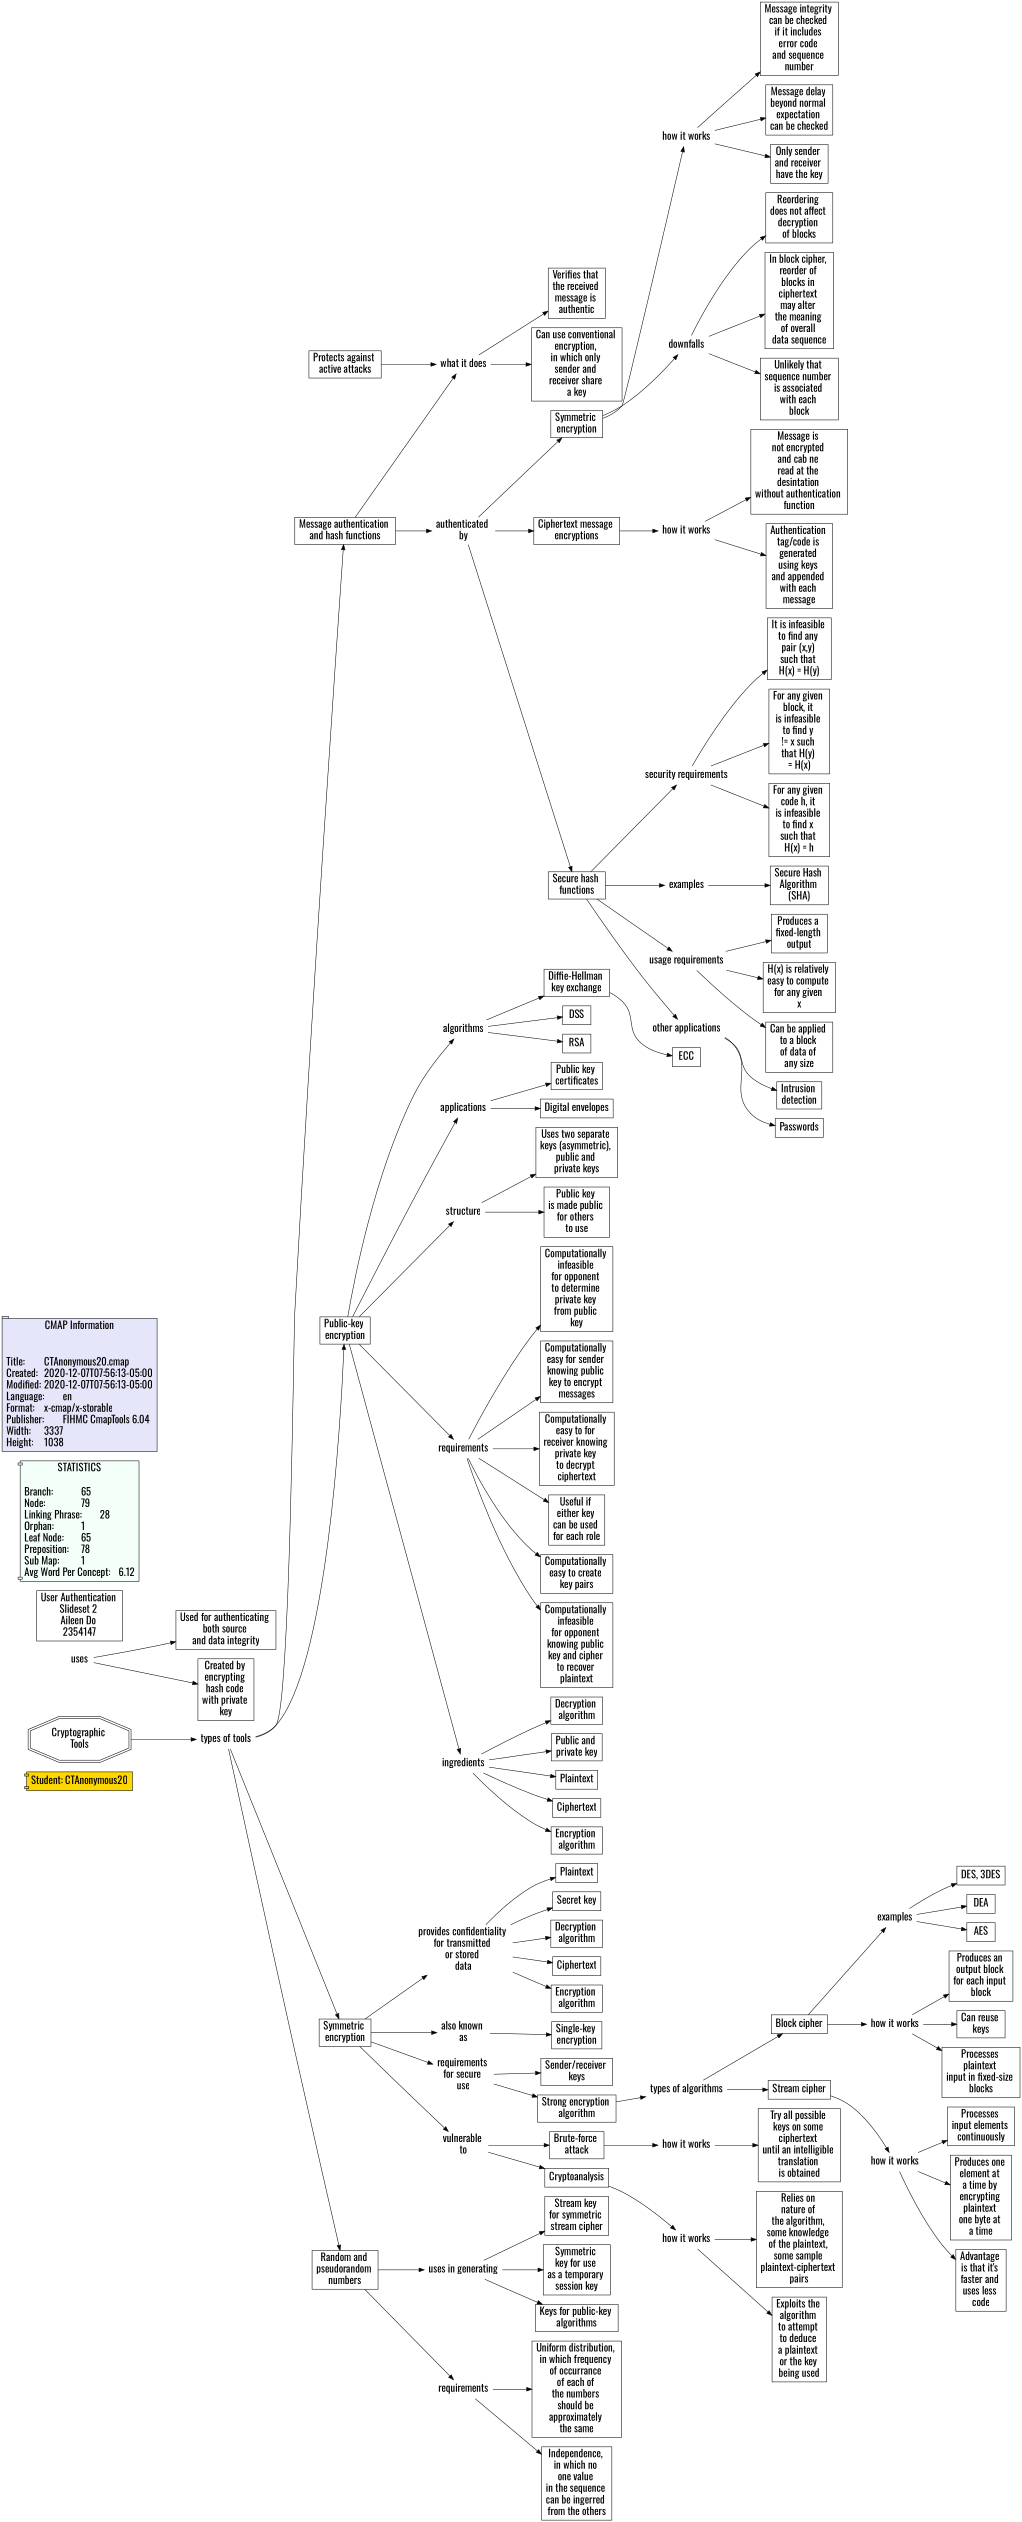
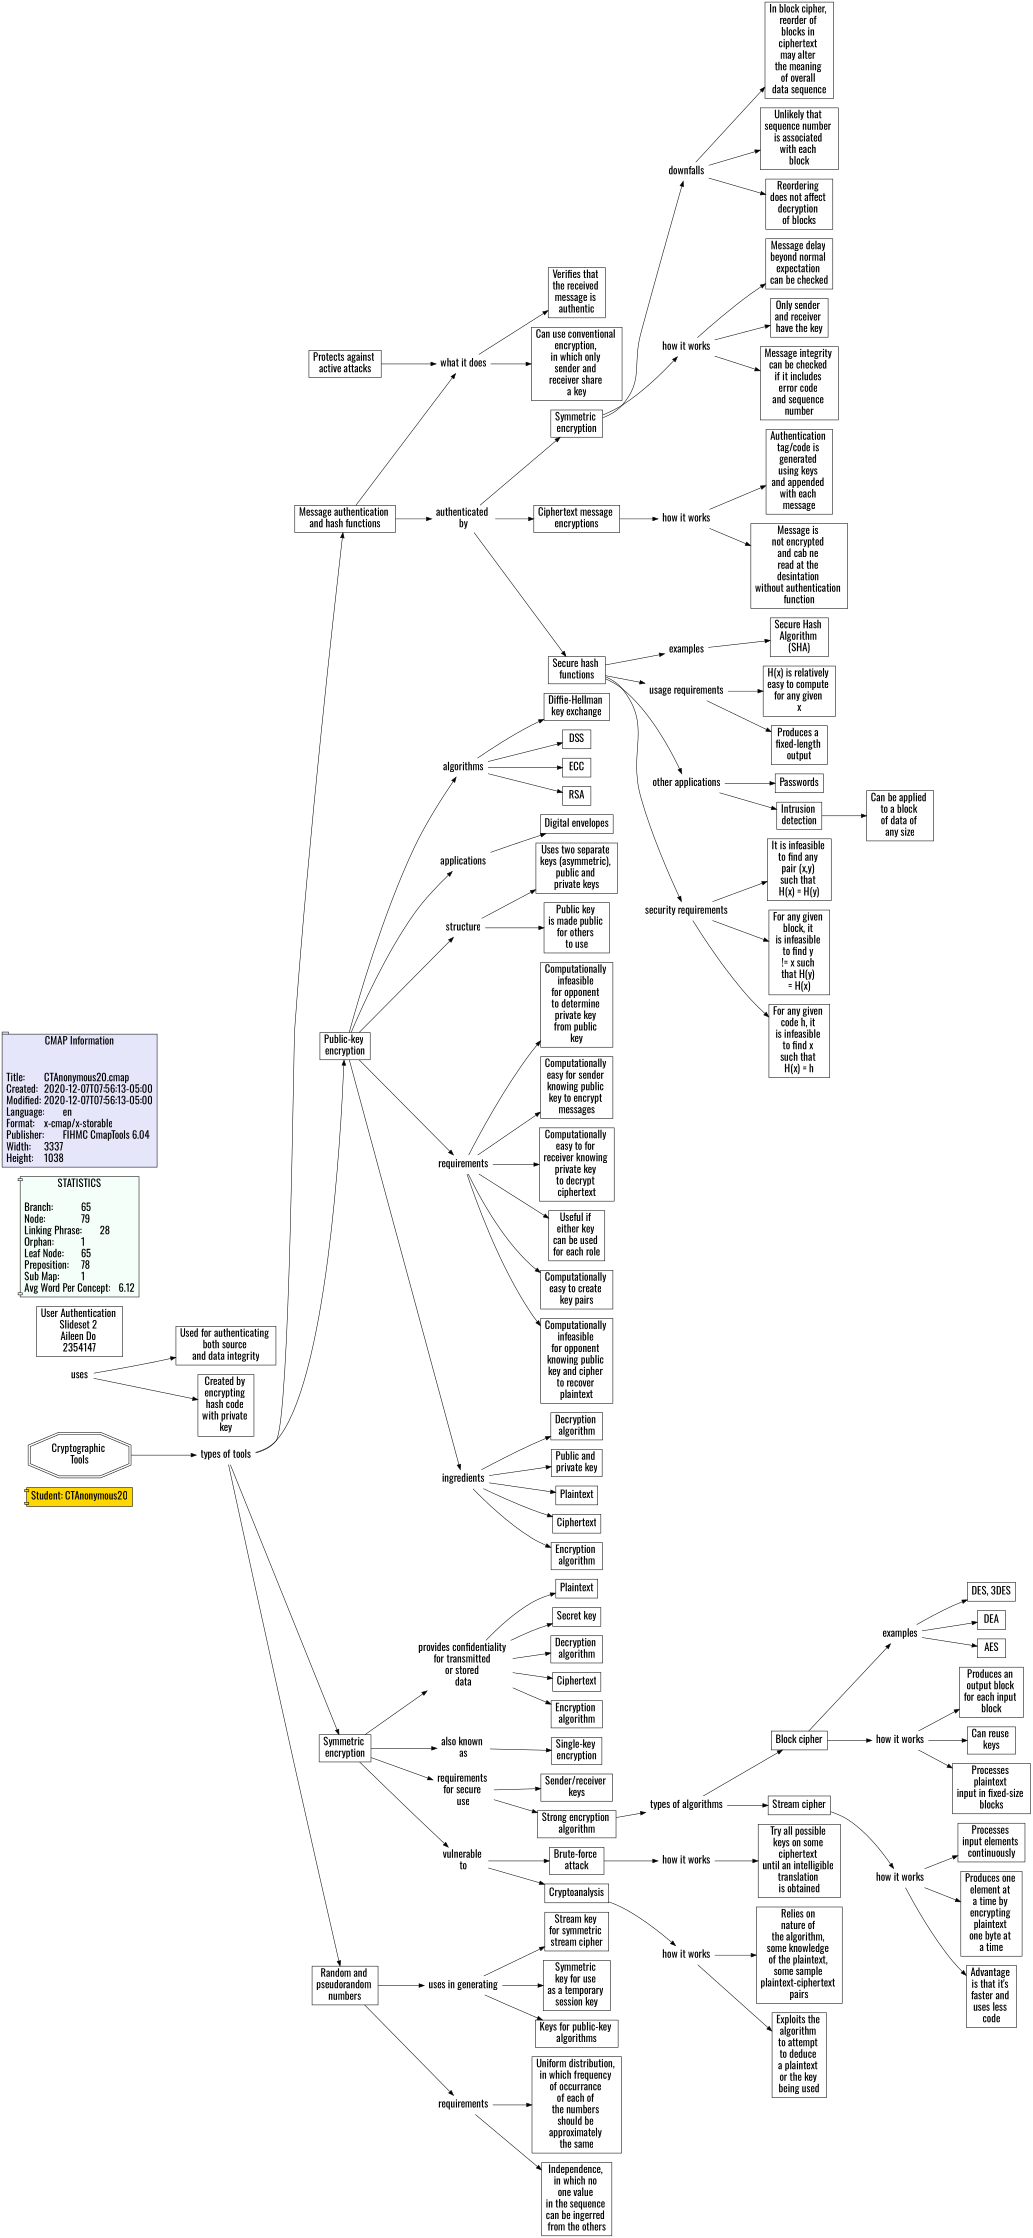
edge "usage requirements" -> "Can be applied to a block of data of any size": now "Intrusion detection" -> "Can be applied to a block of data of any size"
edge "Diffie-Hellman key exchange" -> "ECC": now "algorithms" -> "ECC"
node "Public key certificates": removed
